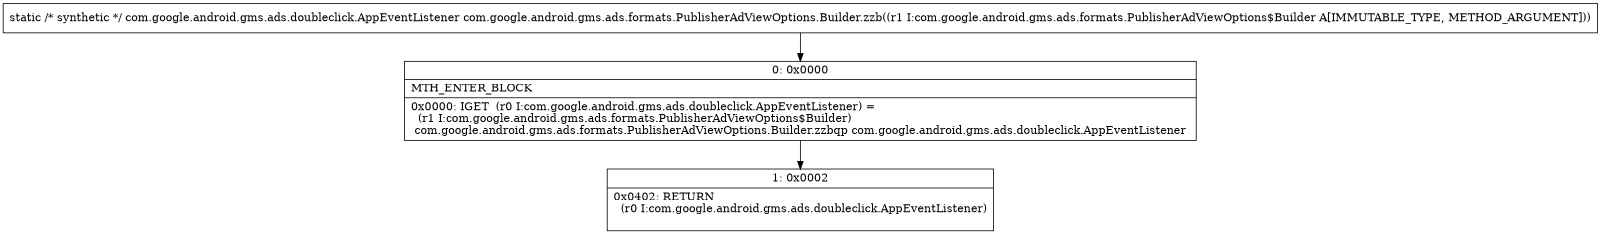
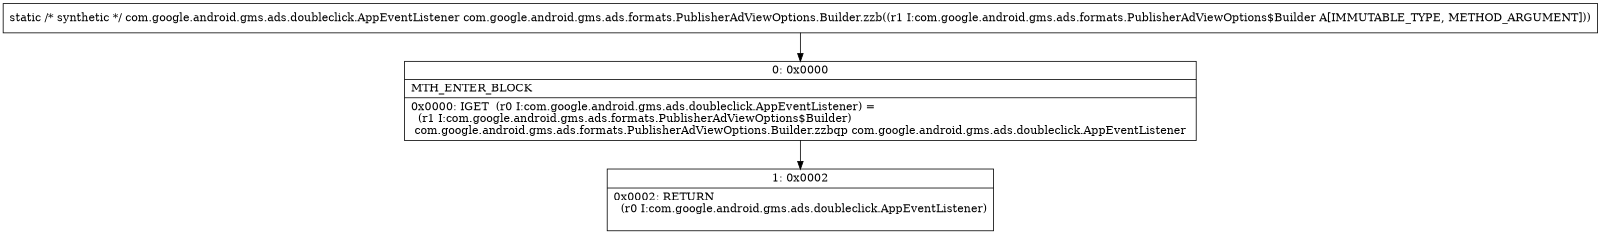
node "1: 0x0002": text "0x0402: RETURN" -> "0x0002: RETURN"
